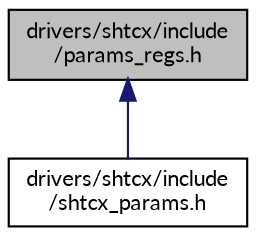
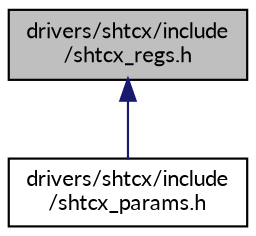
node "drivers/shtcx/include /params_regs.h": label "drivers/shtcx/include /params_regs.h" -> "drivers/shtcx/include /shtcx_regs.h"
